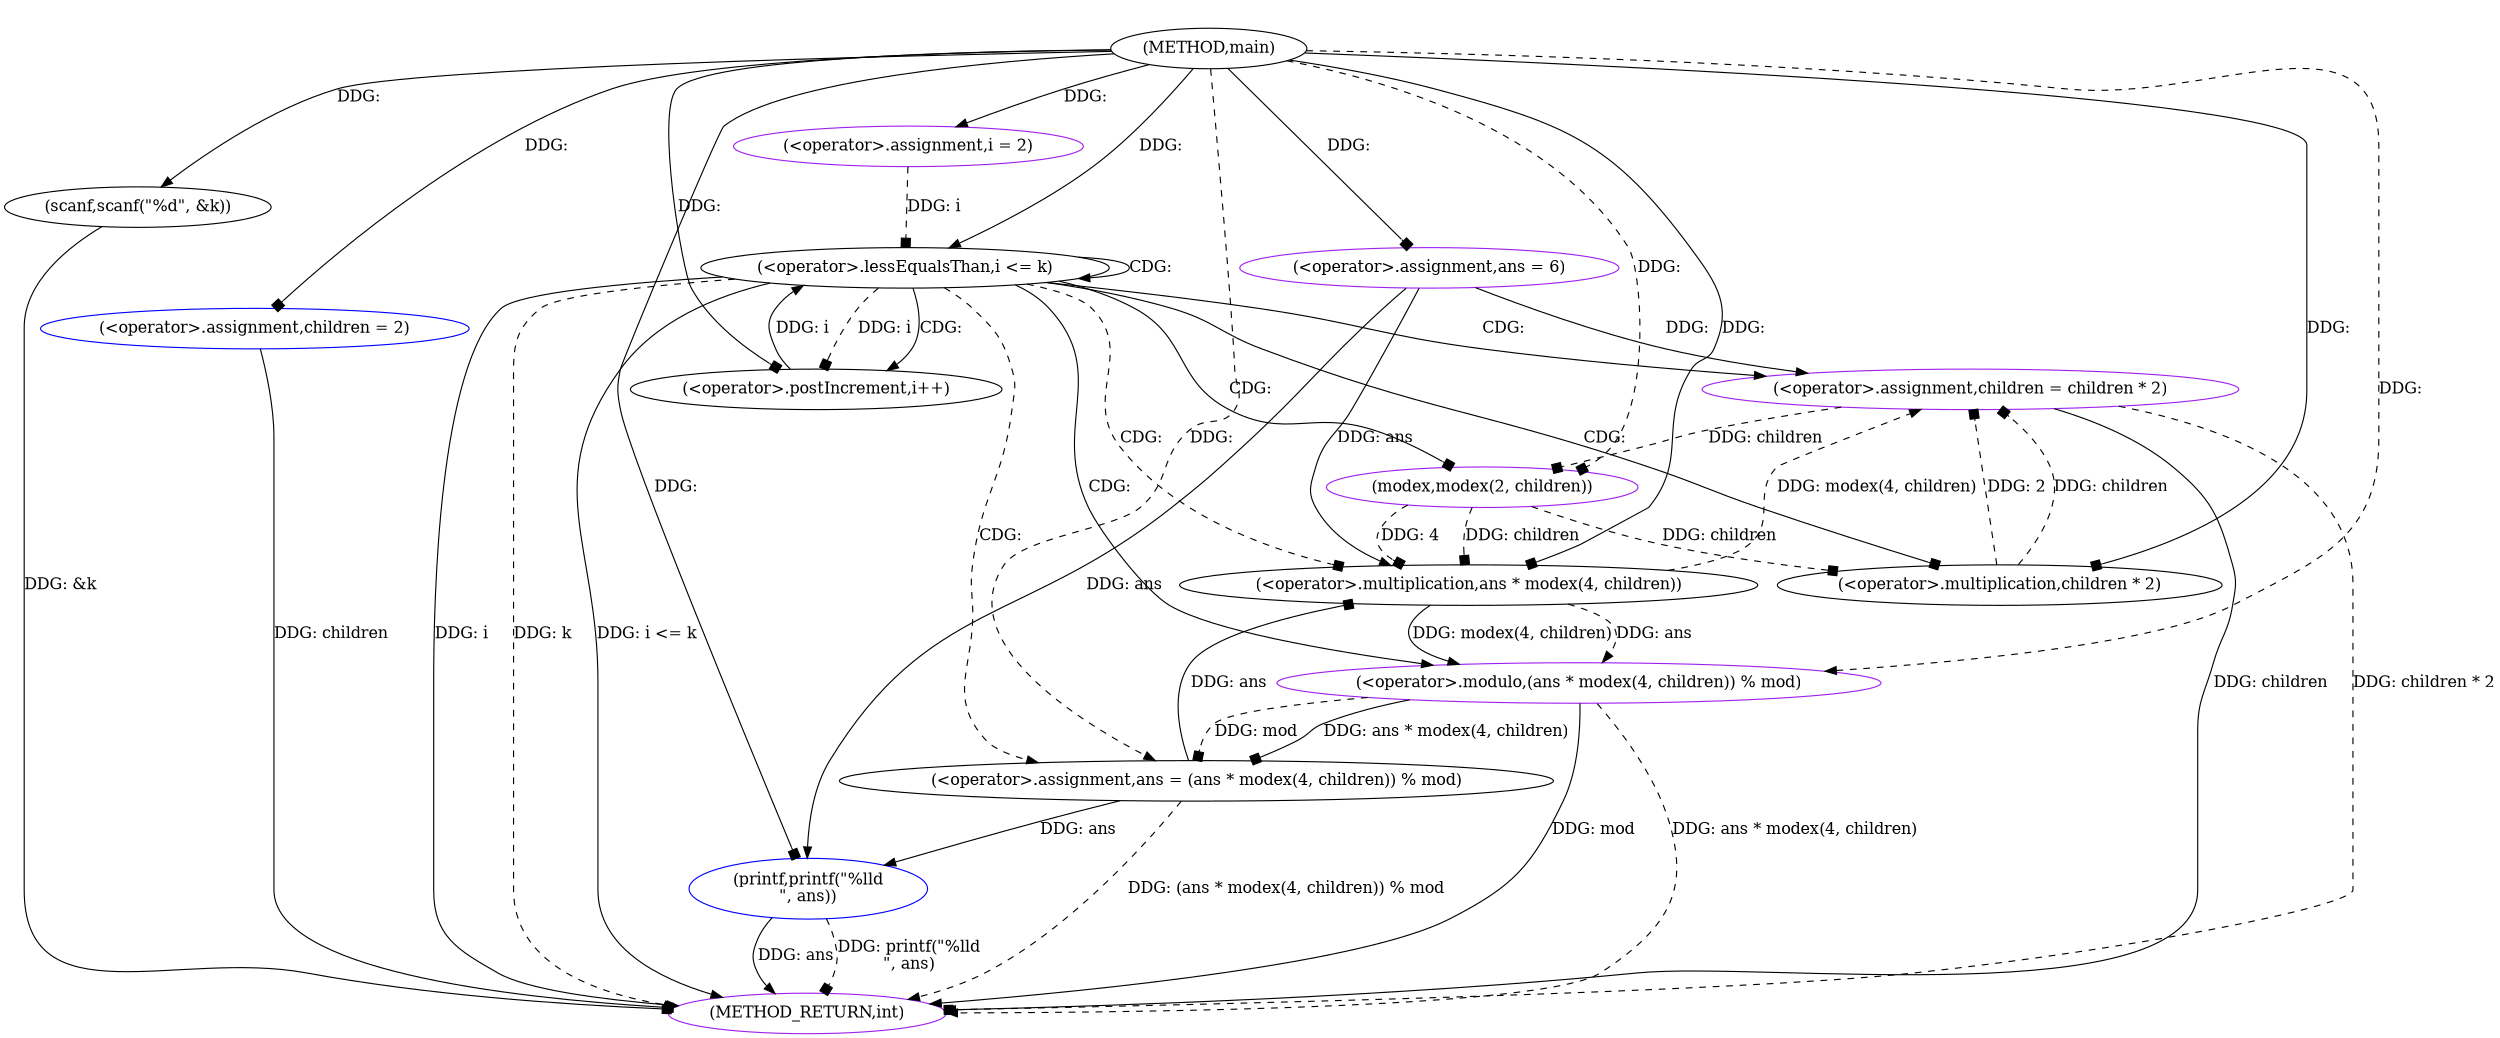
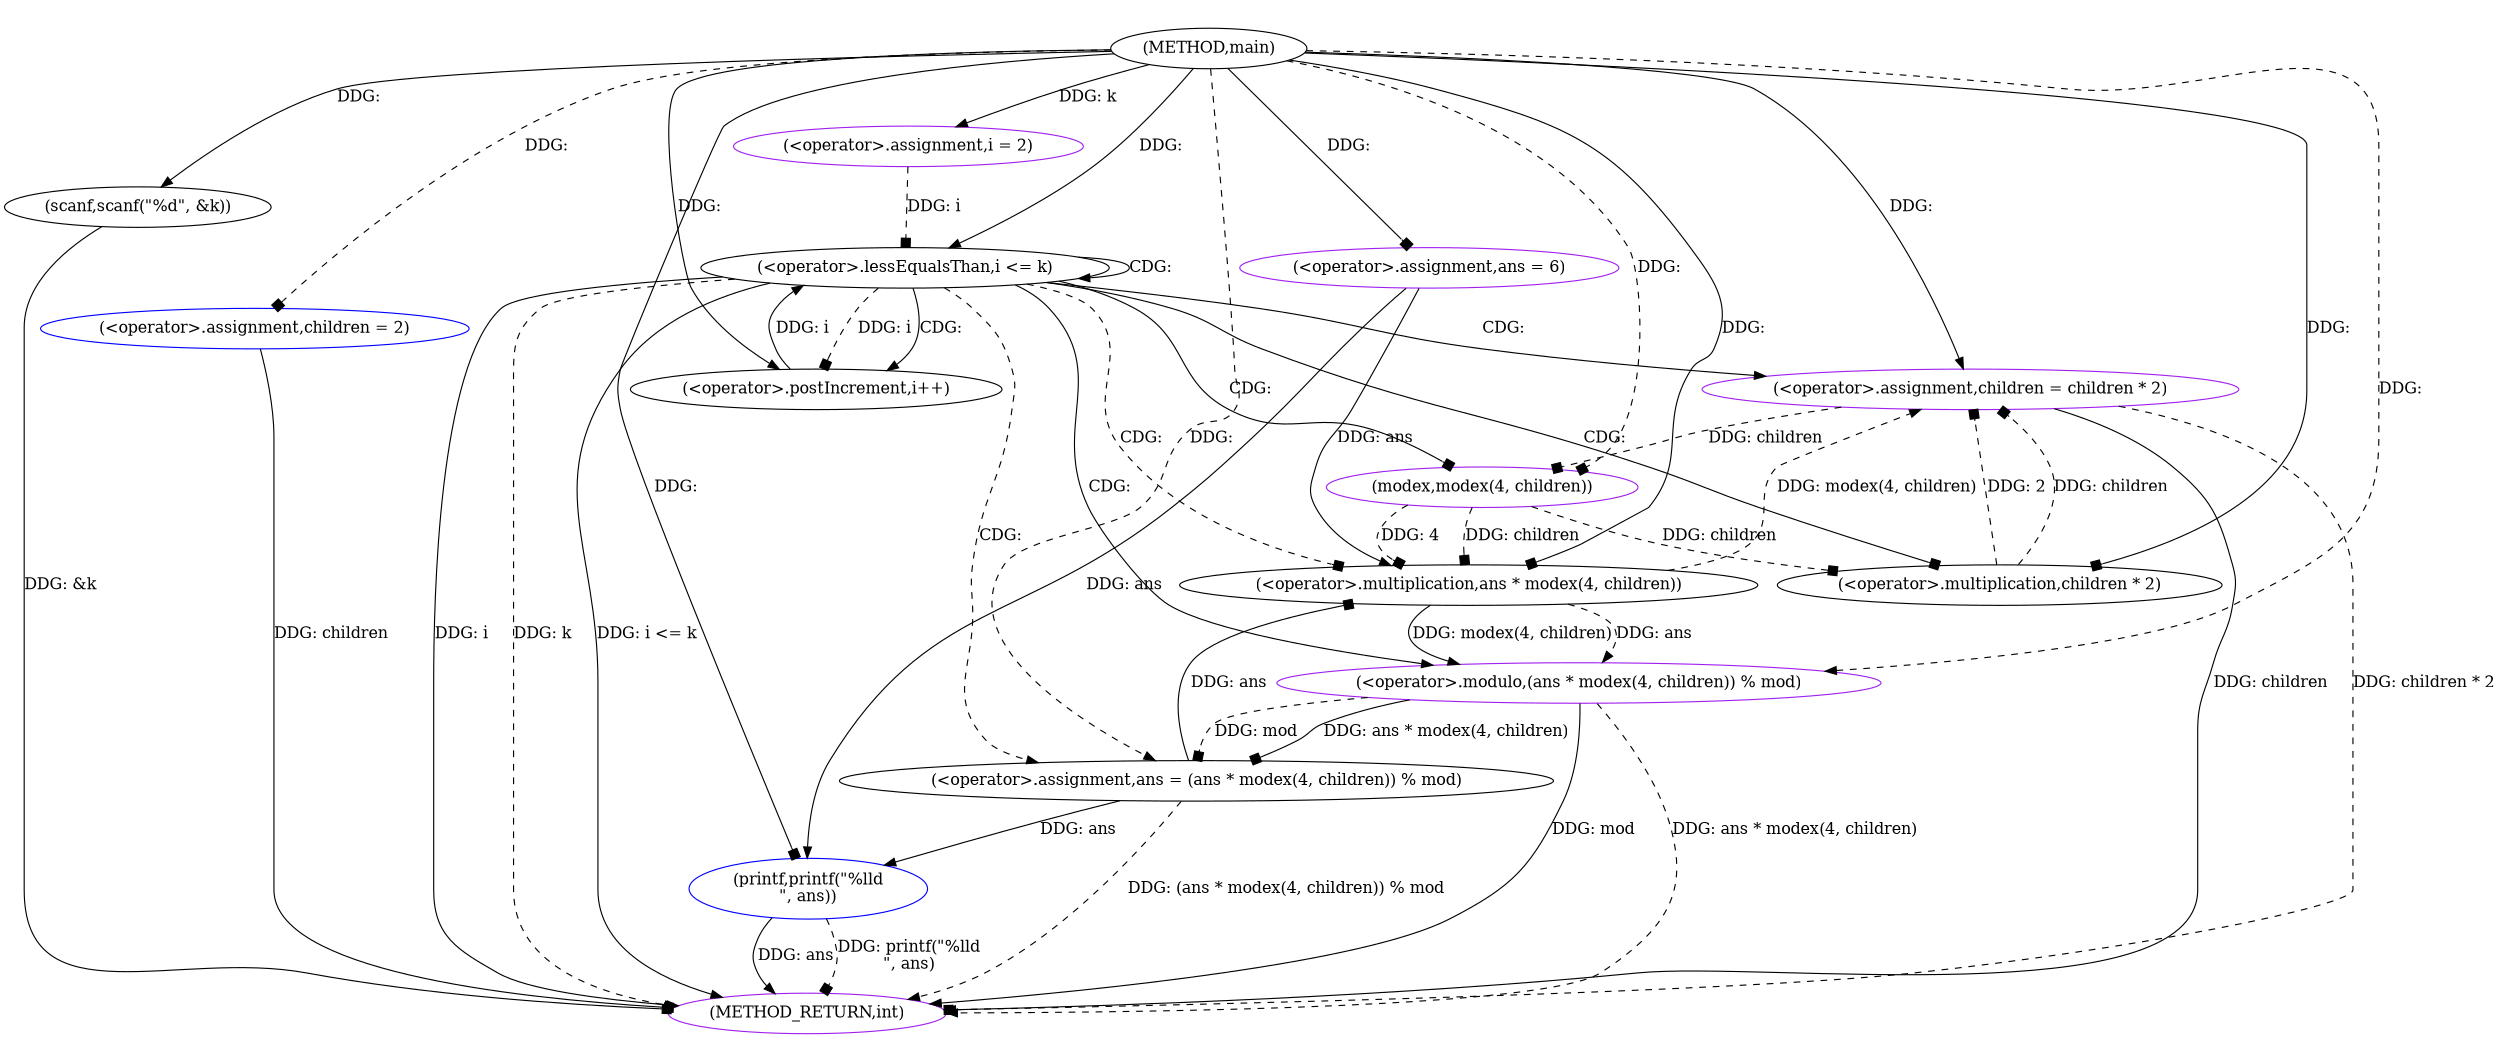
edge "(METHOD,main)" -> "(<operator>.assignment,children = 2)": style solid -> dashed
edge "(METHOD,main)" -> "(<operator>.postIncrement,i++)": arrowhead box -> normal
edge "(METHOD,main)" -> "(<operator>.assignment,i = 2)": label "DDG: " -> "DDG: k"
edge "(<operator>.assignment,ans = 6)" -> "(<operator>.assignment,children = children * 2)": now "(METHOD,main)" -> "(<operator>.assignment,children = children * 2)"
node "(modex,modex(2, children))": label "(modex,modex(2, children))" -> "(modex,modex(4, children))"
